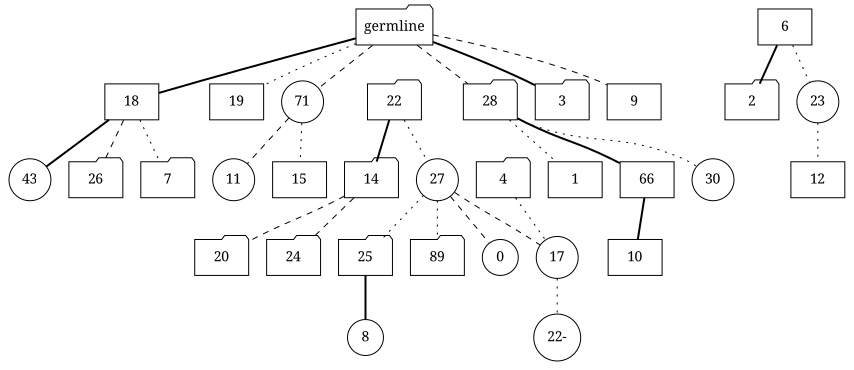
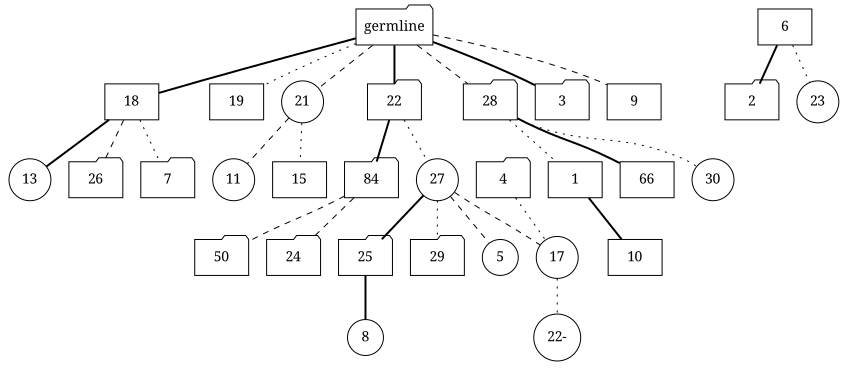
edge "germline" -- "22": added
node "71": label "71" -> "21"
node "43": label "43" -> "13"
node "14": label "14" -> "84"
node "12": removed
edge "27" -- "25": style dotted -> bold
edge "66" -- "10": now "1" -- "10"
node "20": label "20" -> "50"
node "89": label "89" -> "29"
node "0": label "0" -> "5"
